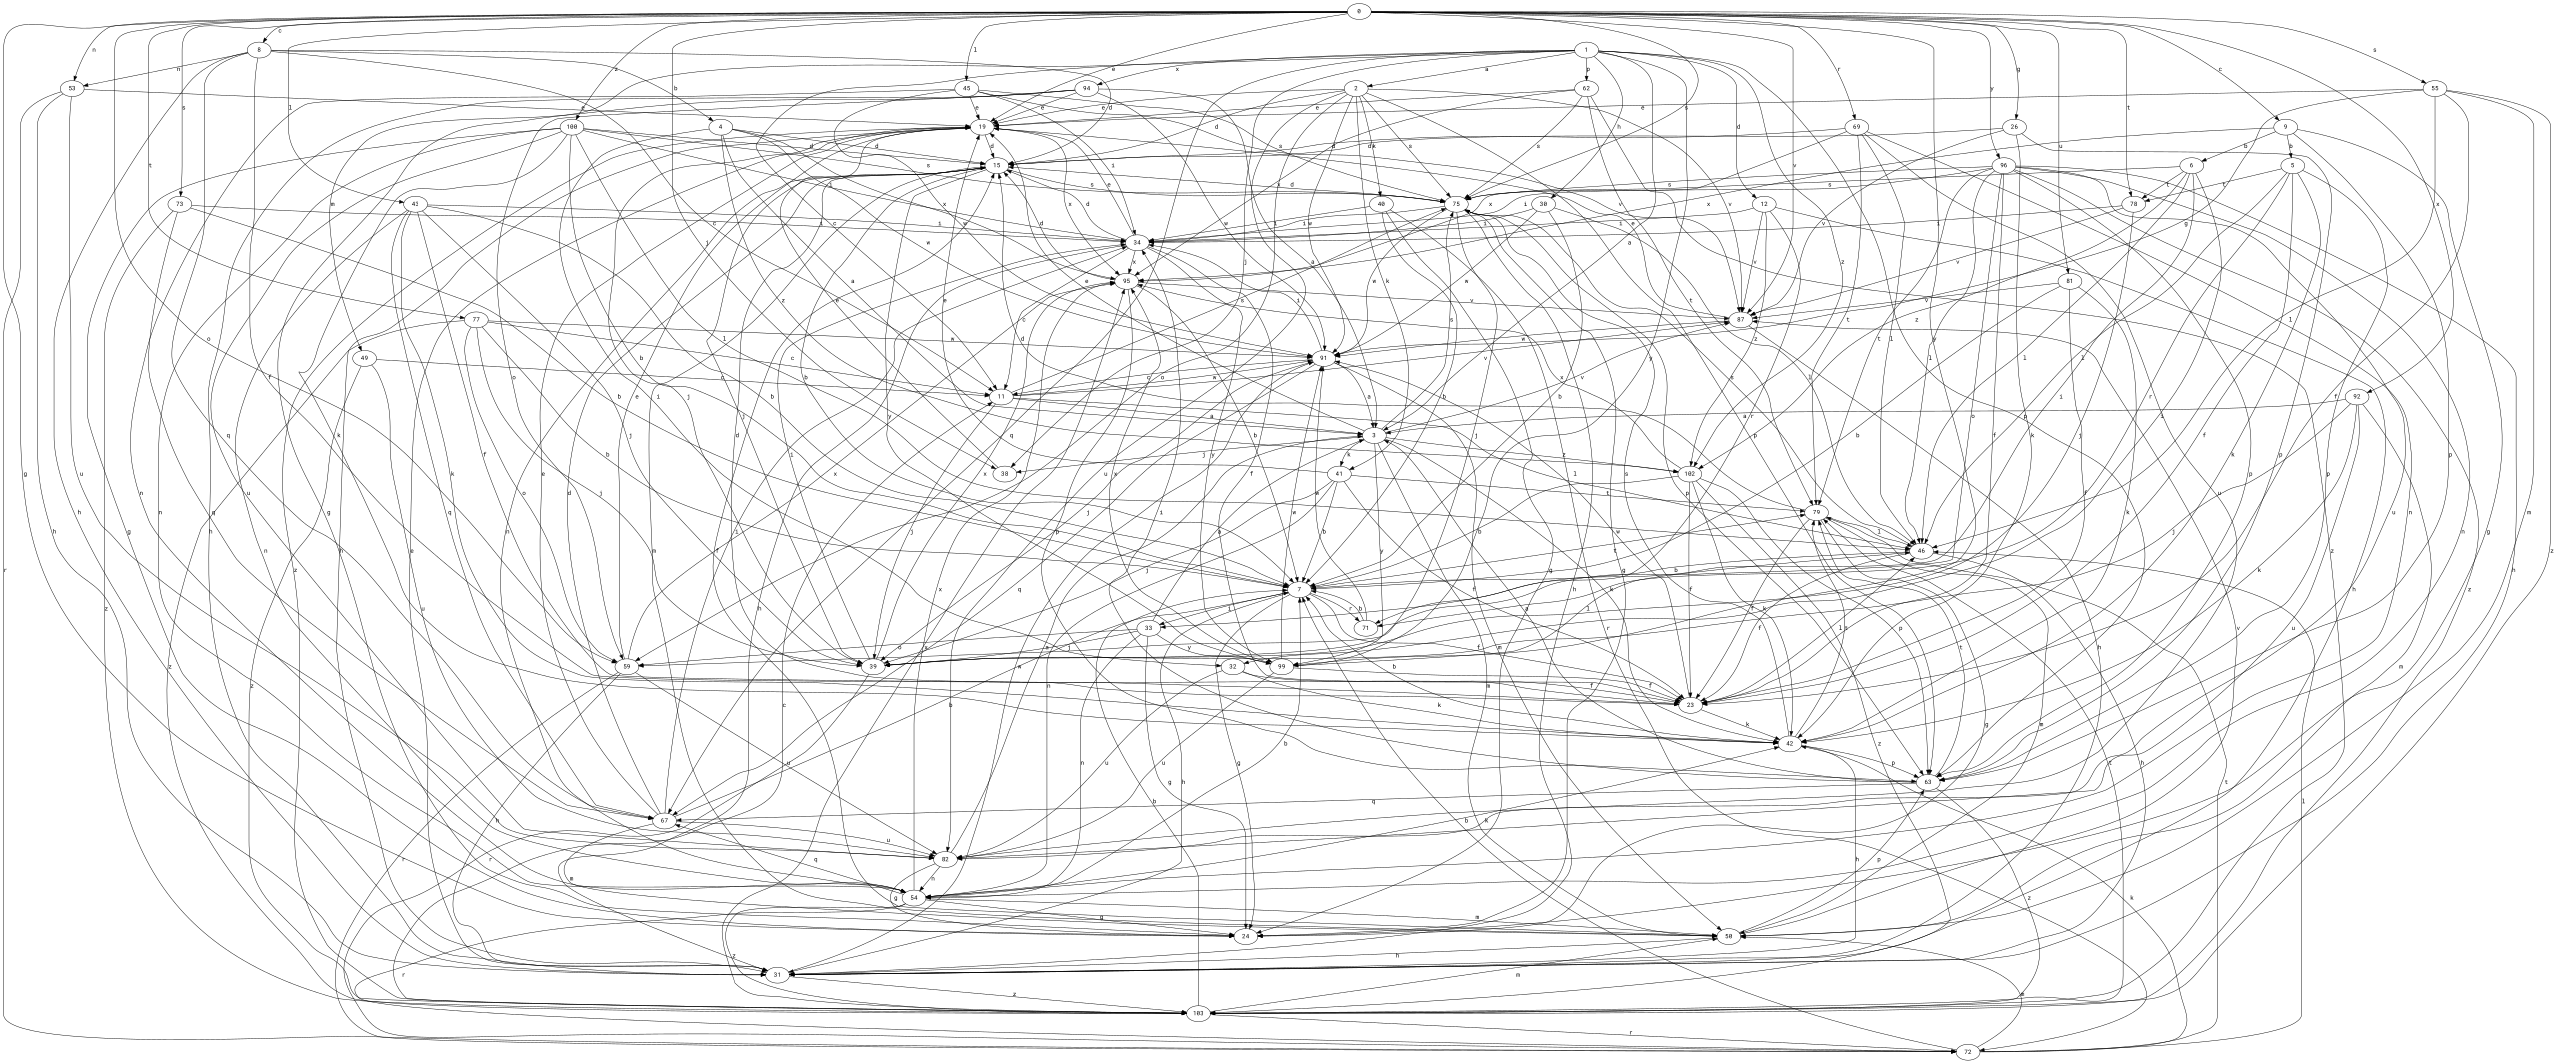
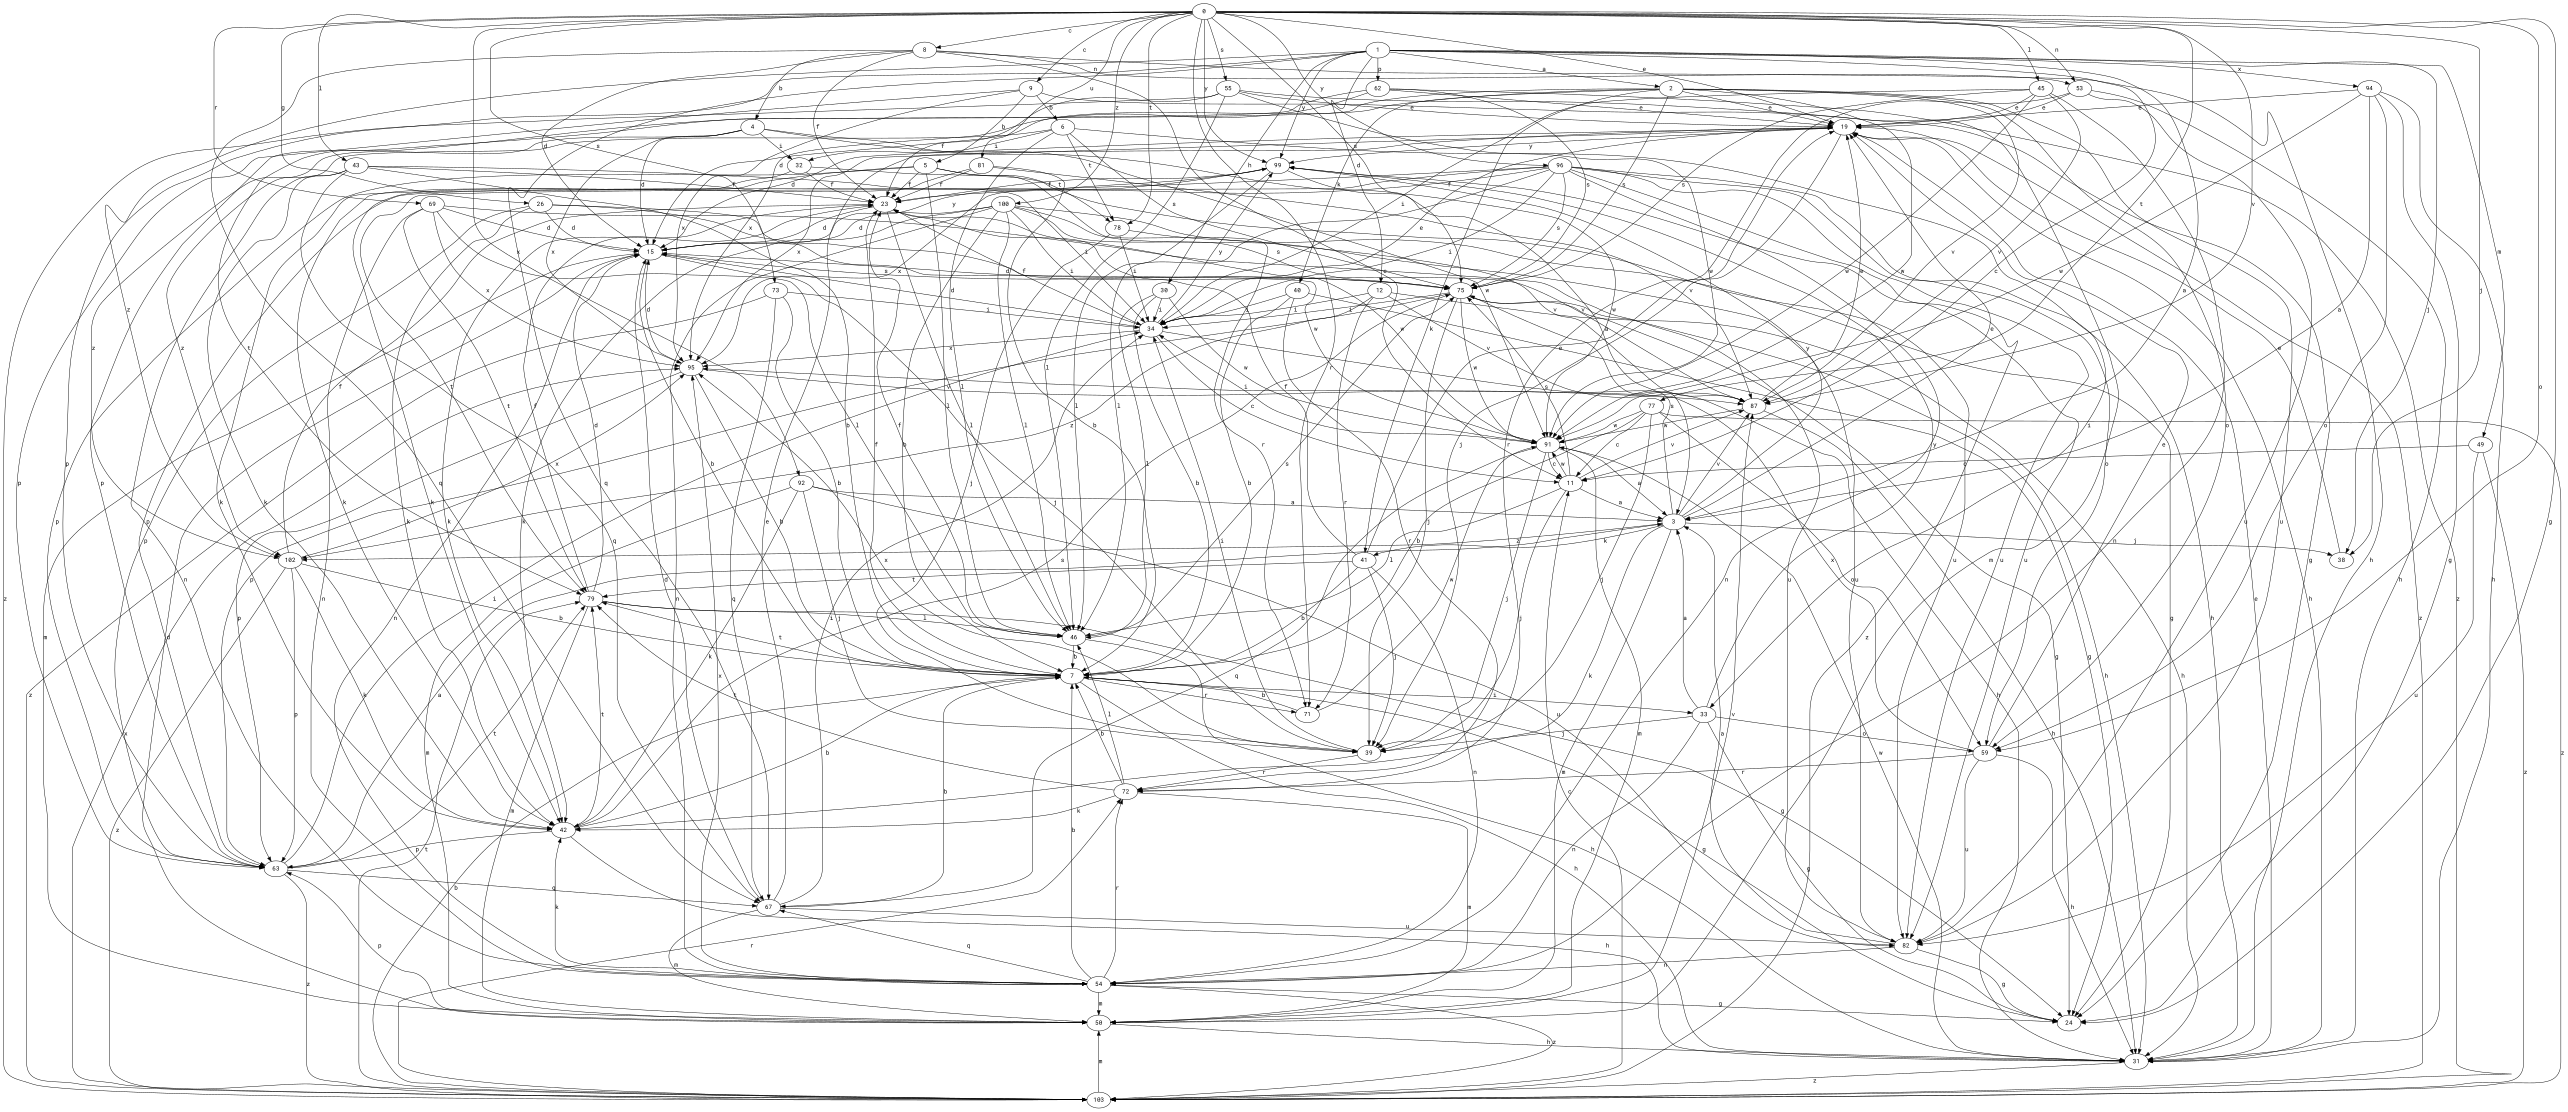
edge "19" -> "99": added, label "y"
edge "55" -> "91": label "g" -> "w"
edge "26" -> "91": added, label "w"
edge "0" -> "71": added, label "r"
edge "43" -> "39": removed, label "j"
edge "50" -> "15": label "f" -> "d"
